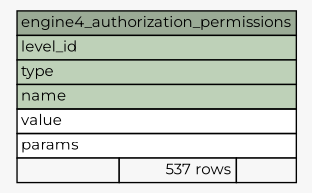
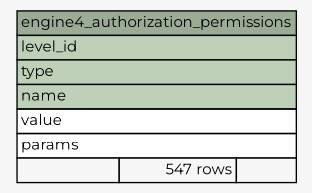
node "engine4_authorization_permissions": text "537 rows" -> "547 rows"
